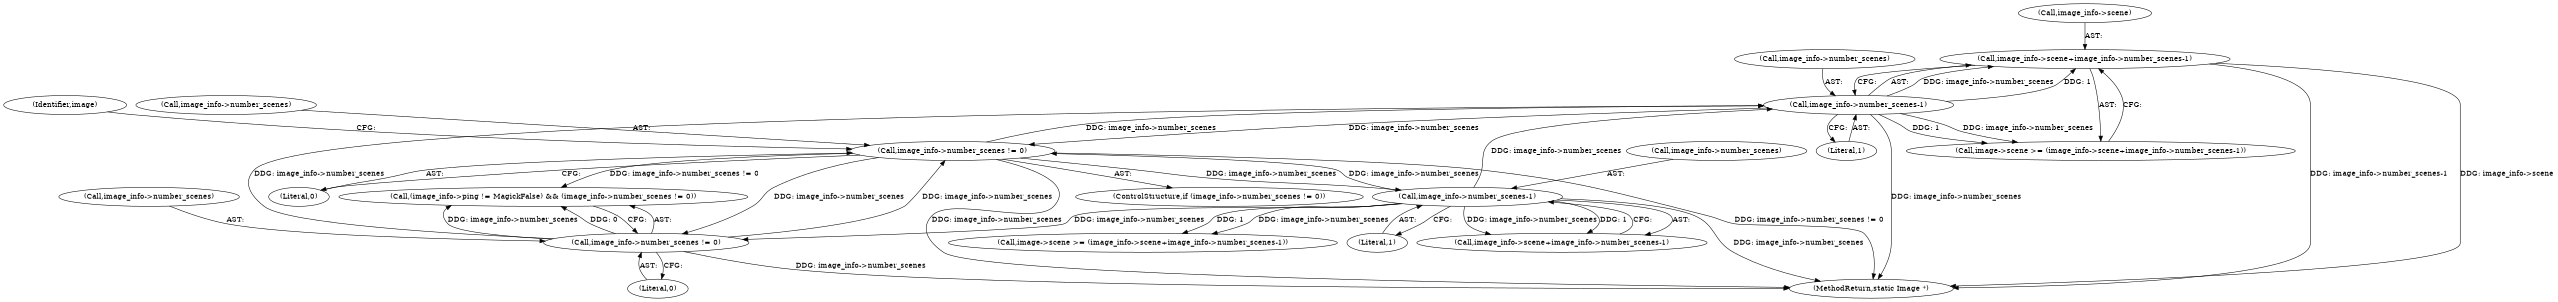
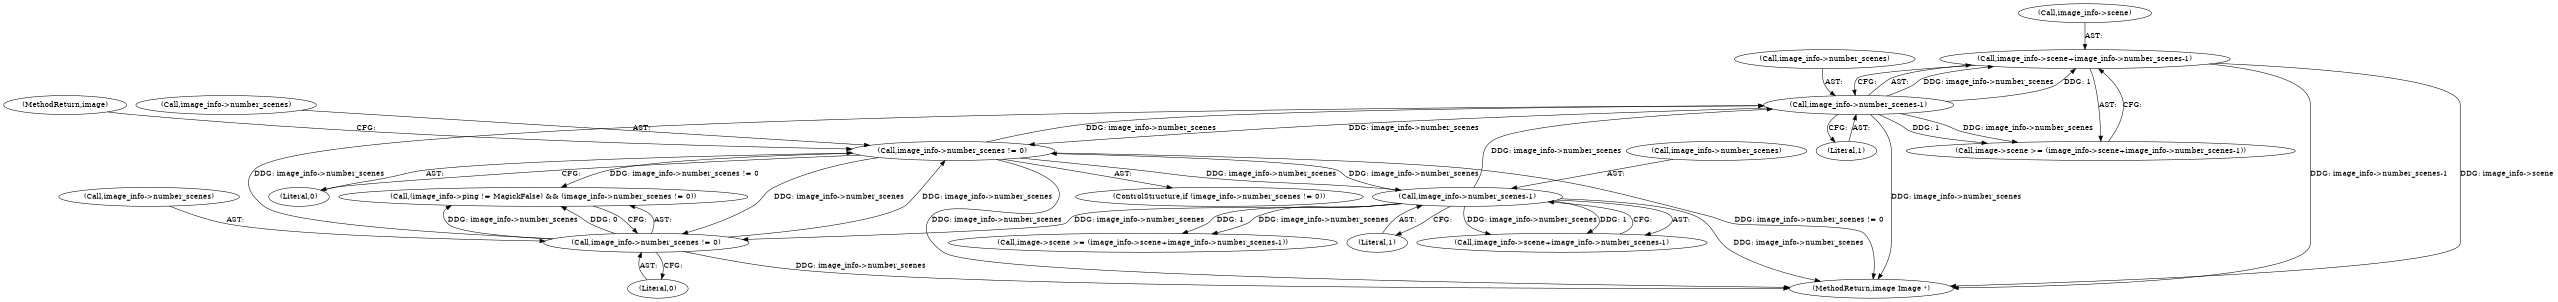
node "(Identifier,image)": label "(Identifier,image)" -> "(MethodReturn,image)"
node "(MethodReturn,static Image *)": label "(MethodReturn,static Image *)" -> "(MethodReturn,image Image *)"
